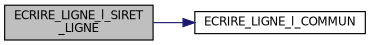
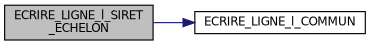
node "ECRIRE_LIGNE_l_SIRET _LIGNE": label "ECRIRE_LIGNE_l_SIRET _LIGNE" -> "ECRIRE_LIGNE_l_SIRET _ECHELON"
